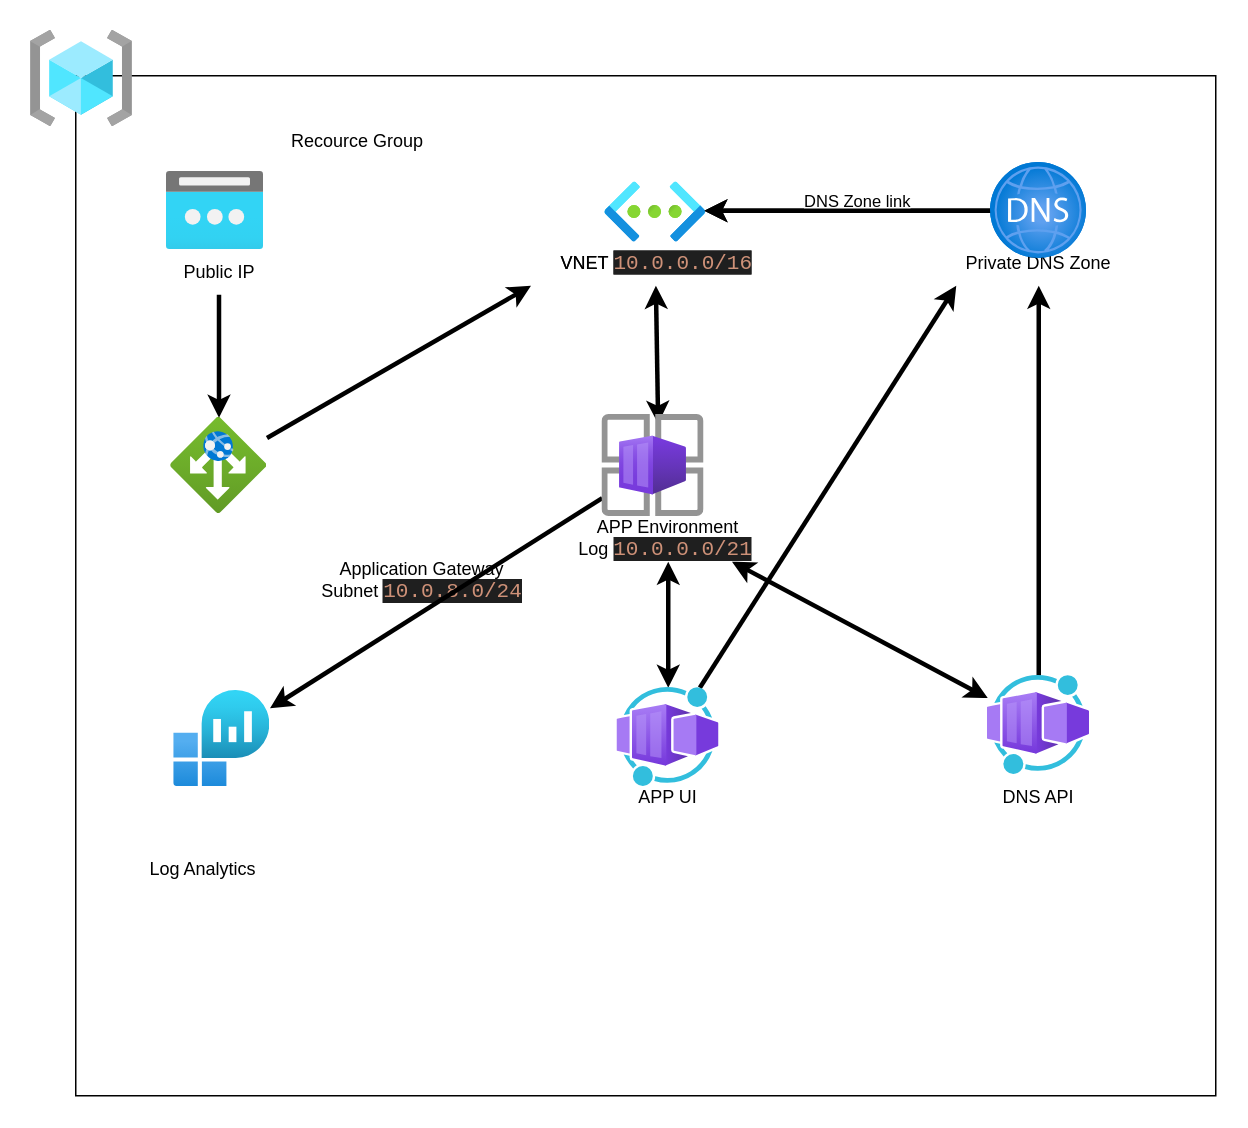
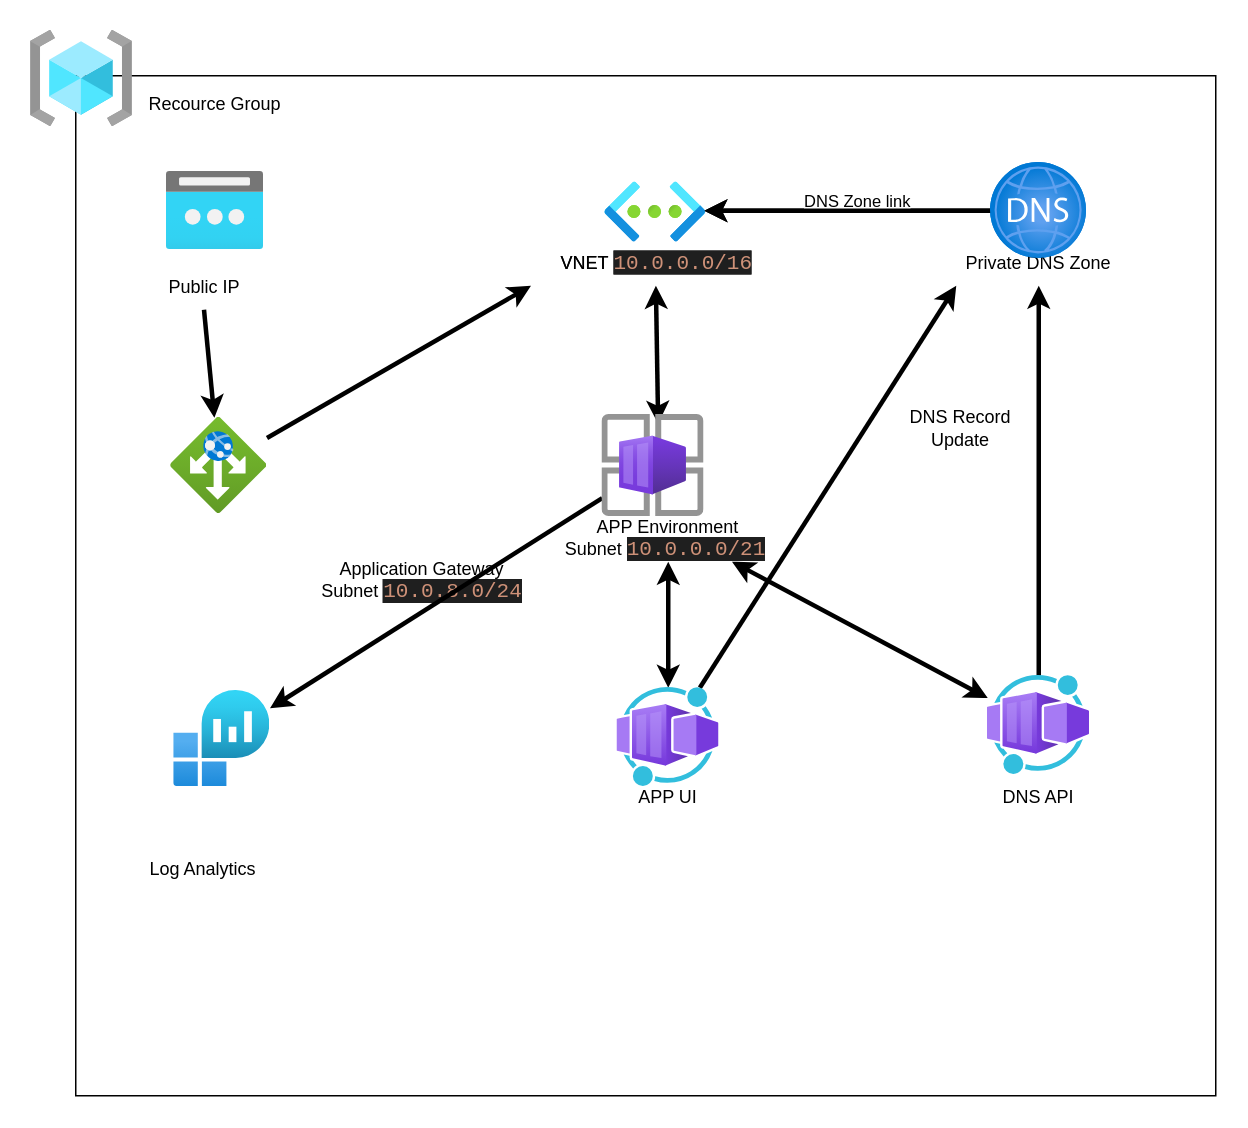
node "Recource Group": moved (358, 142) -> (215, 104)
node "Public IP": moved (219, 272) -> (204, 287)
node "DNS Record Update": added
node "APP Environment Log 10.0.0.0/21": label "APP Environment Log 10.0.0.0/21" -> "APP Environment Subnet 10.0.0.0/21"
